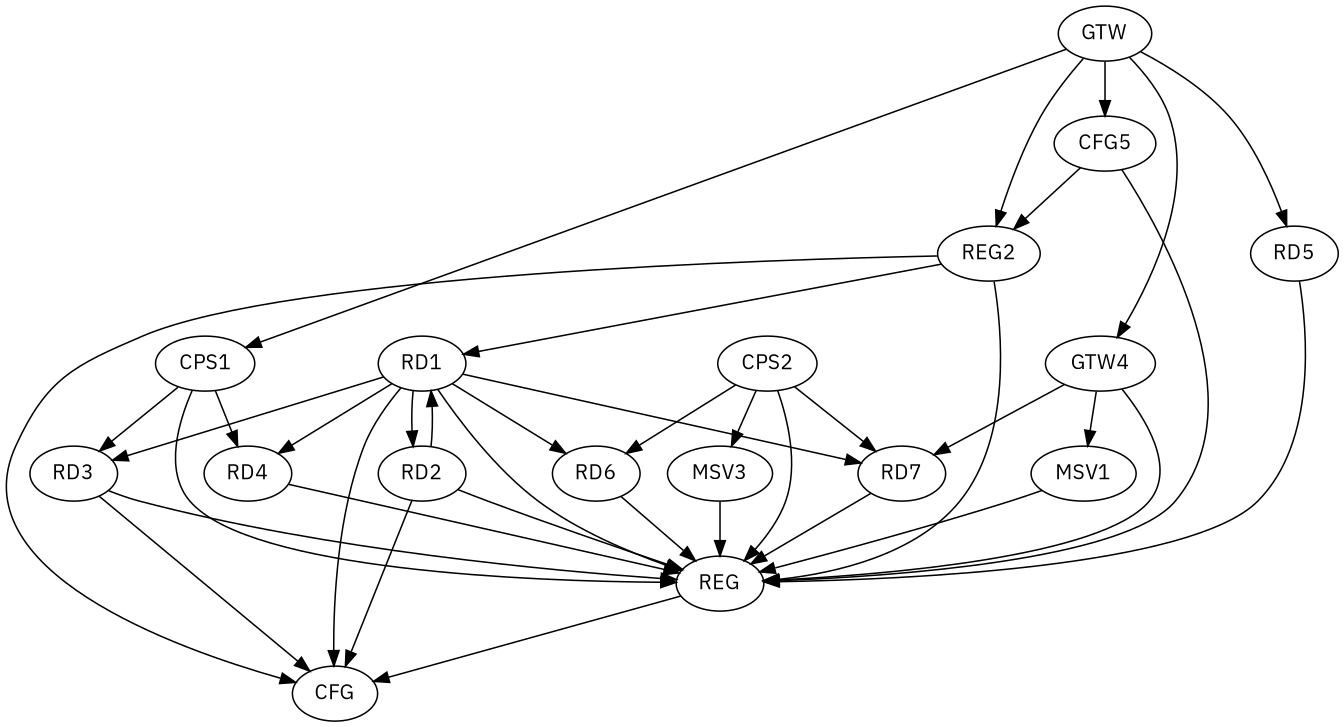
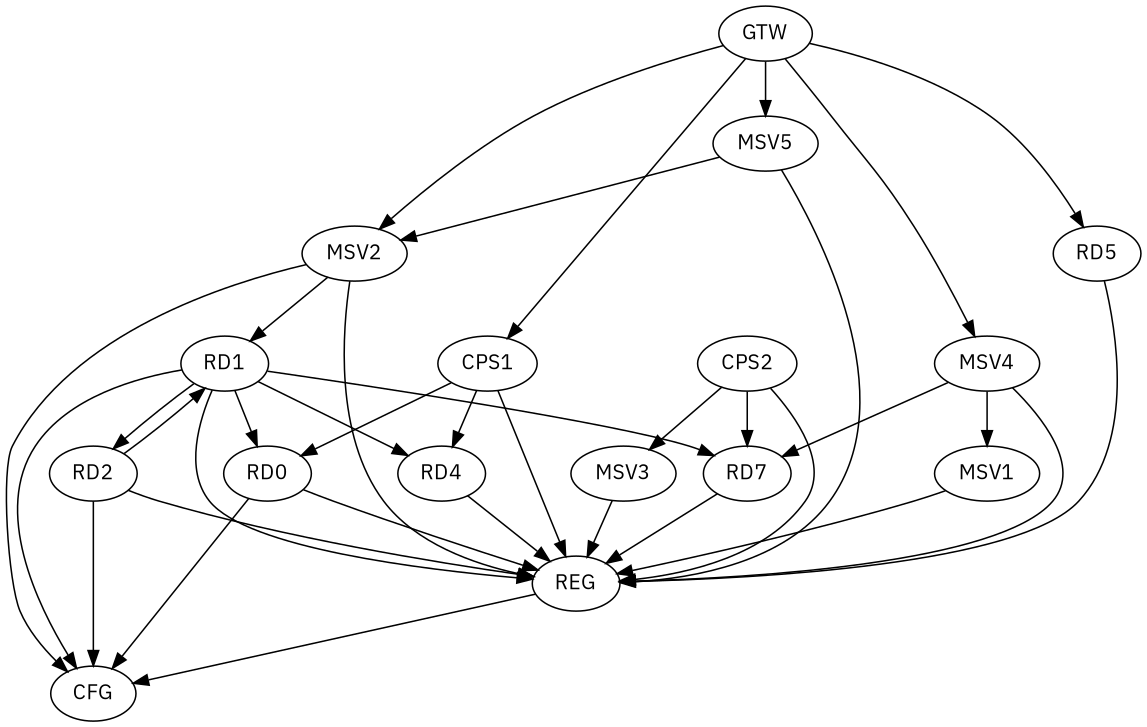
node "CFG5": label "CFG5" -> "MSV5"
node "REG2": label "REG2" -> "MSV2"
node "GTW4": label "GTW4" -> "MSV4"
node "RD3": label "RD3" -> "RD0"
node "RD6": removed
